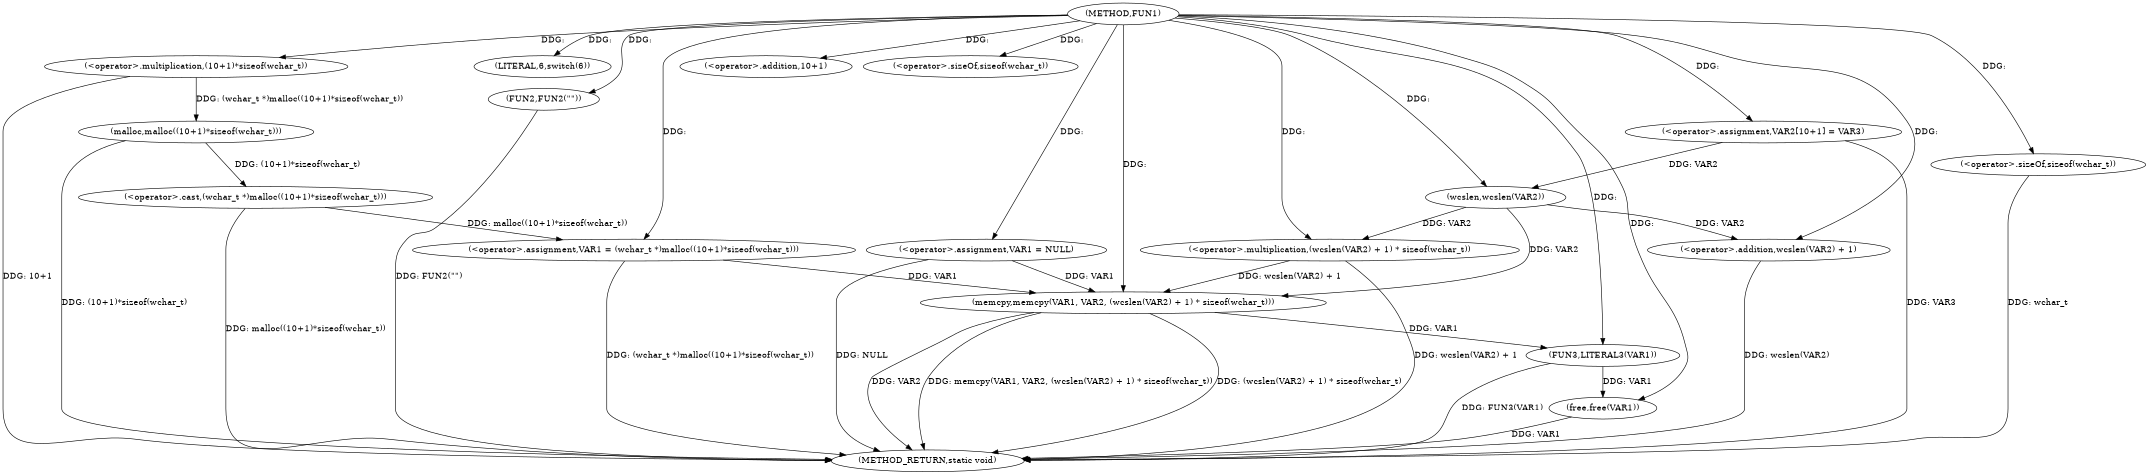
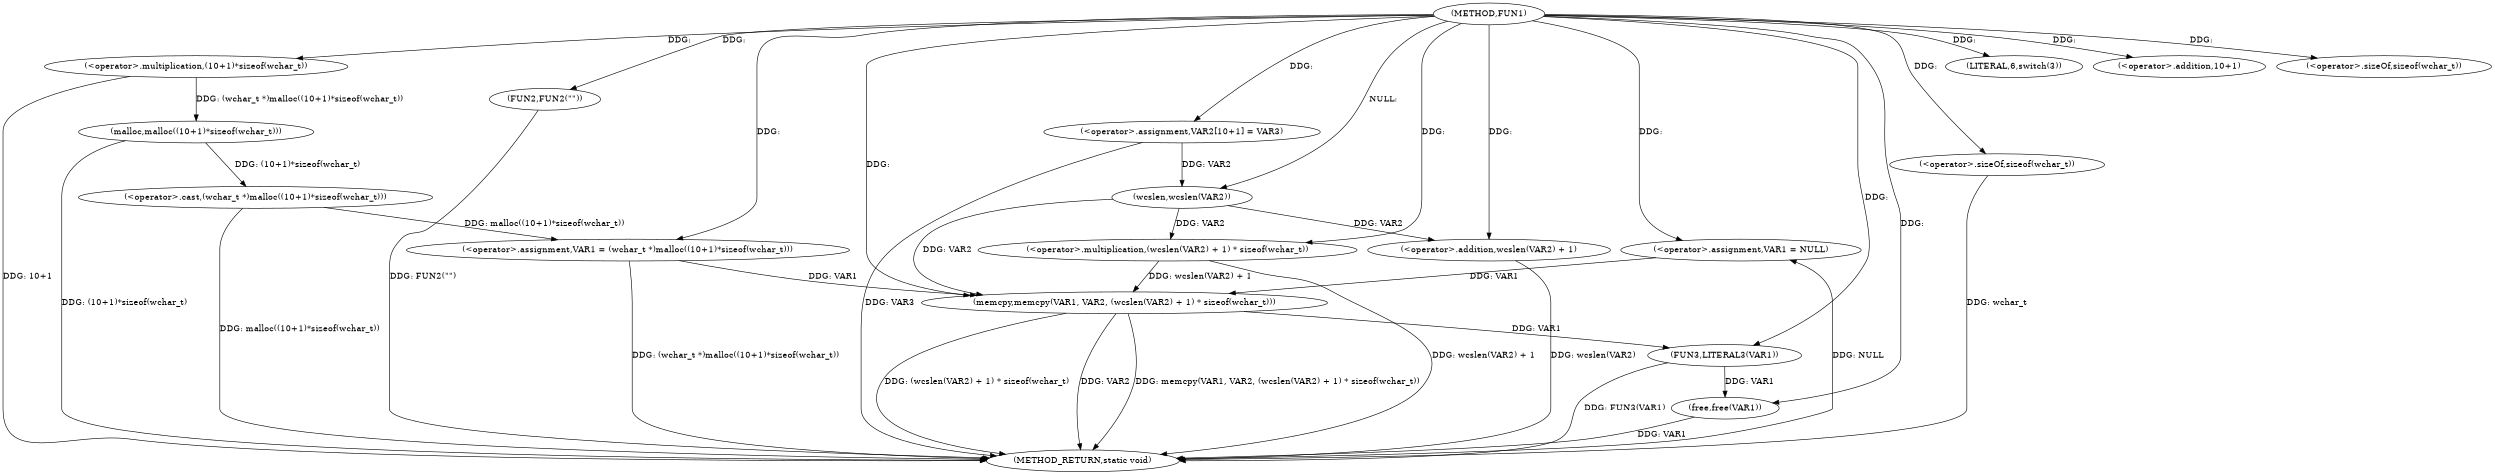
node "(LITERAL,6,switch(6))": label "(LITERAL,6,switch(6))" -> "(LITERAL,6,switch(3))"
edge "(METHOD,FUN1)" -> "(wcslen,wcslen(VAR2))": label "DDG: " -> "NULL: "
edge "(<operator>.assignment,VAR1 = NULL)" -> "(METHOD_RETURN,static void)": reversed
